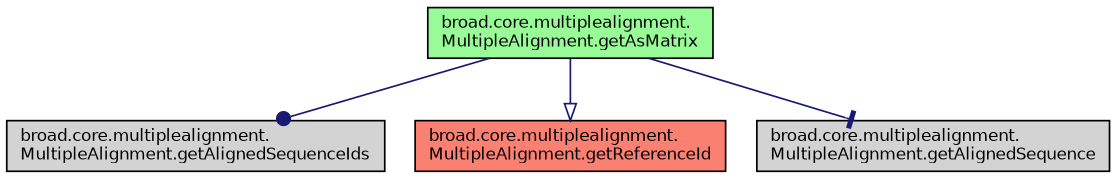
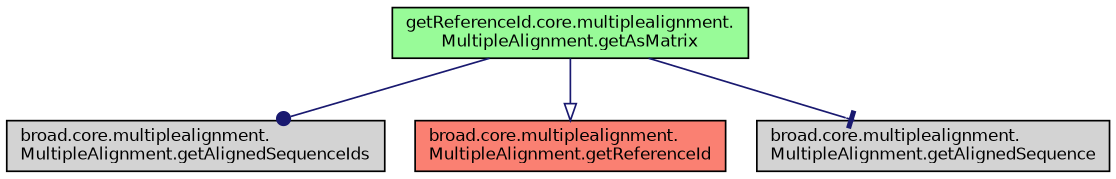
node "broad.core.multiplealignment. MultipleAlignment.getAsMatrix": label "broad.core.multiplealignment. MultipleAlignment.getAsMatrix" -> "getReferenceId.core.multiplealignment. MultipleAlignment.getAsMatrix"
